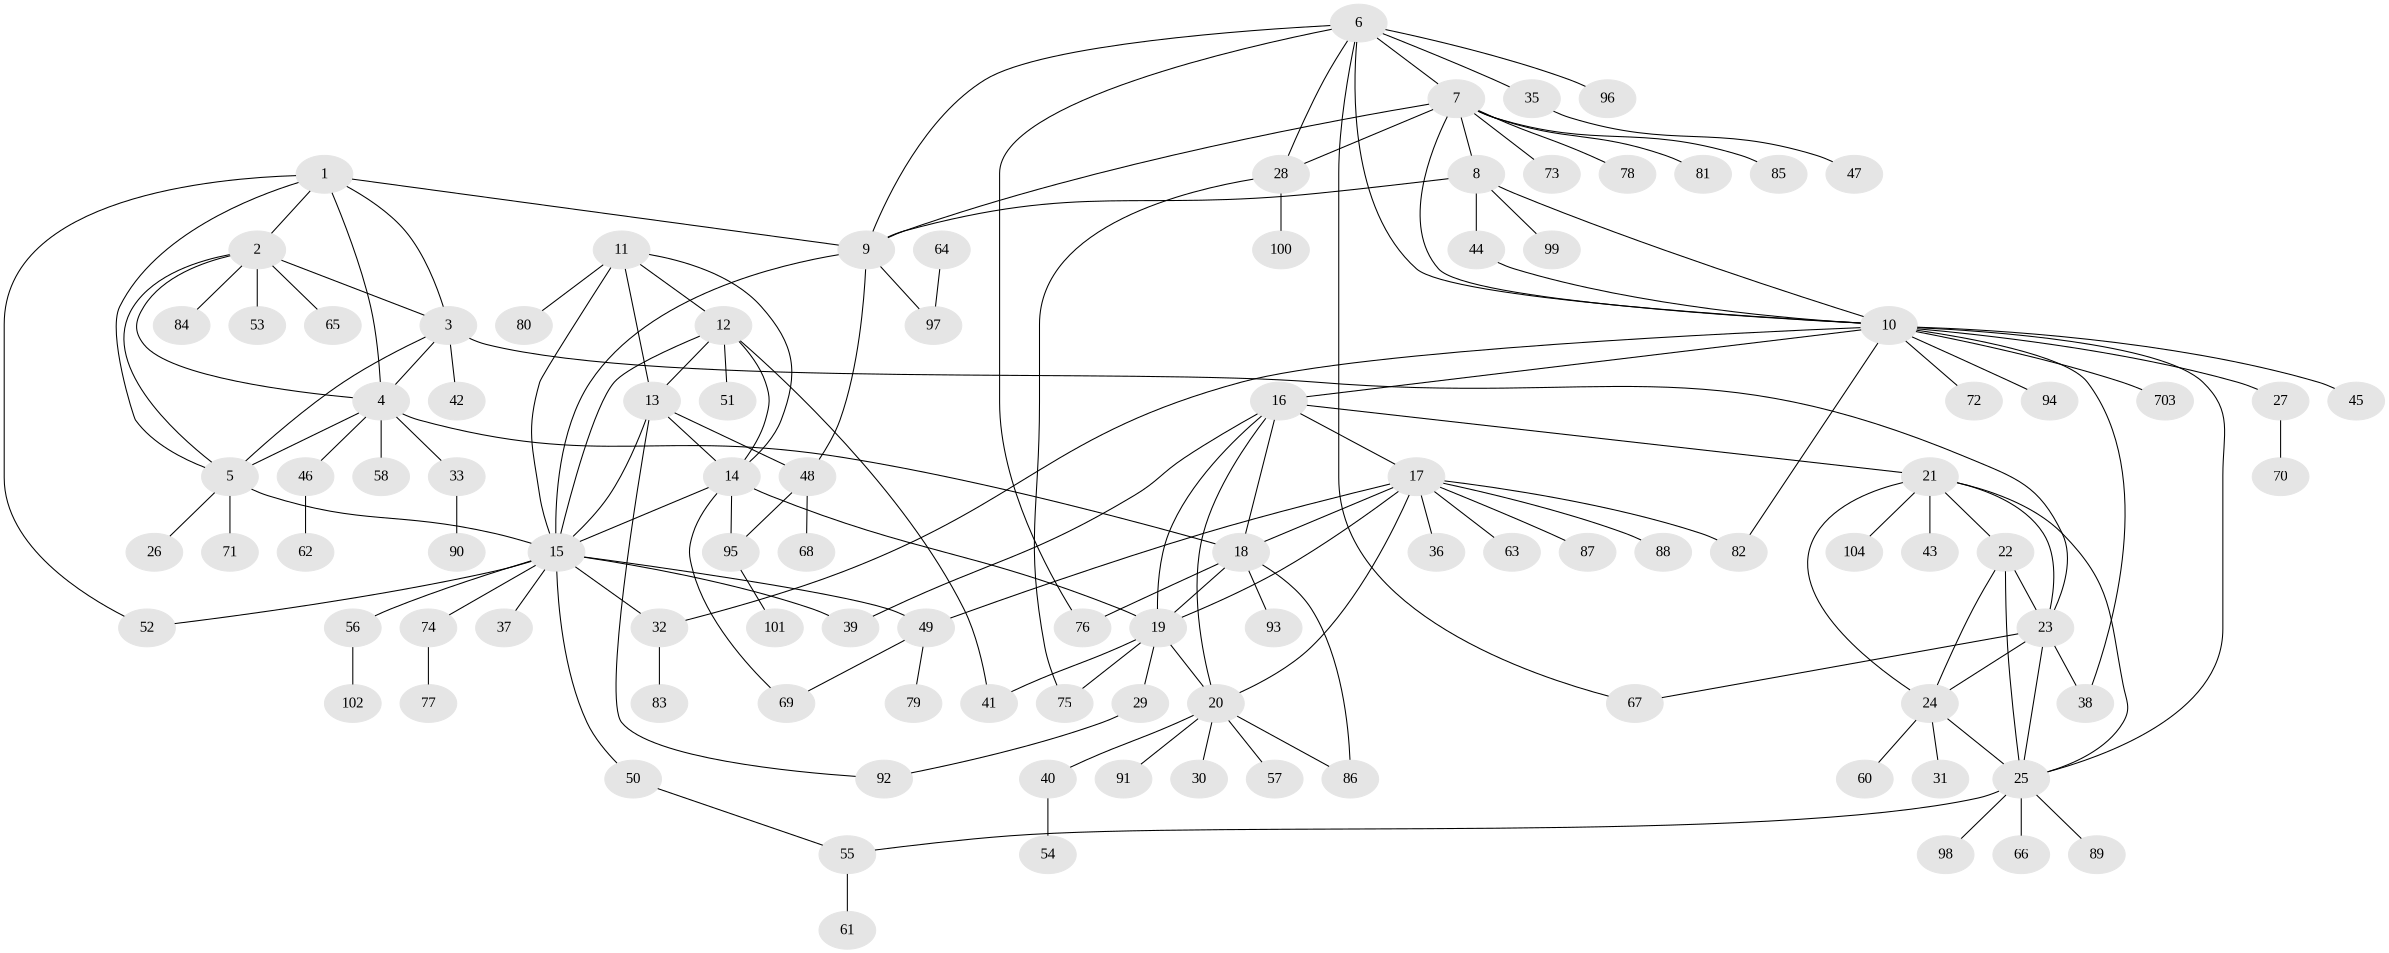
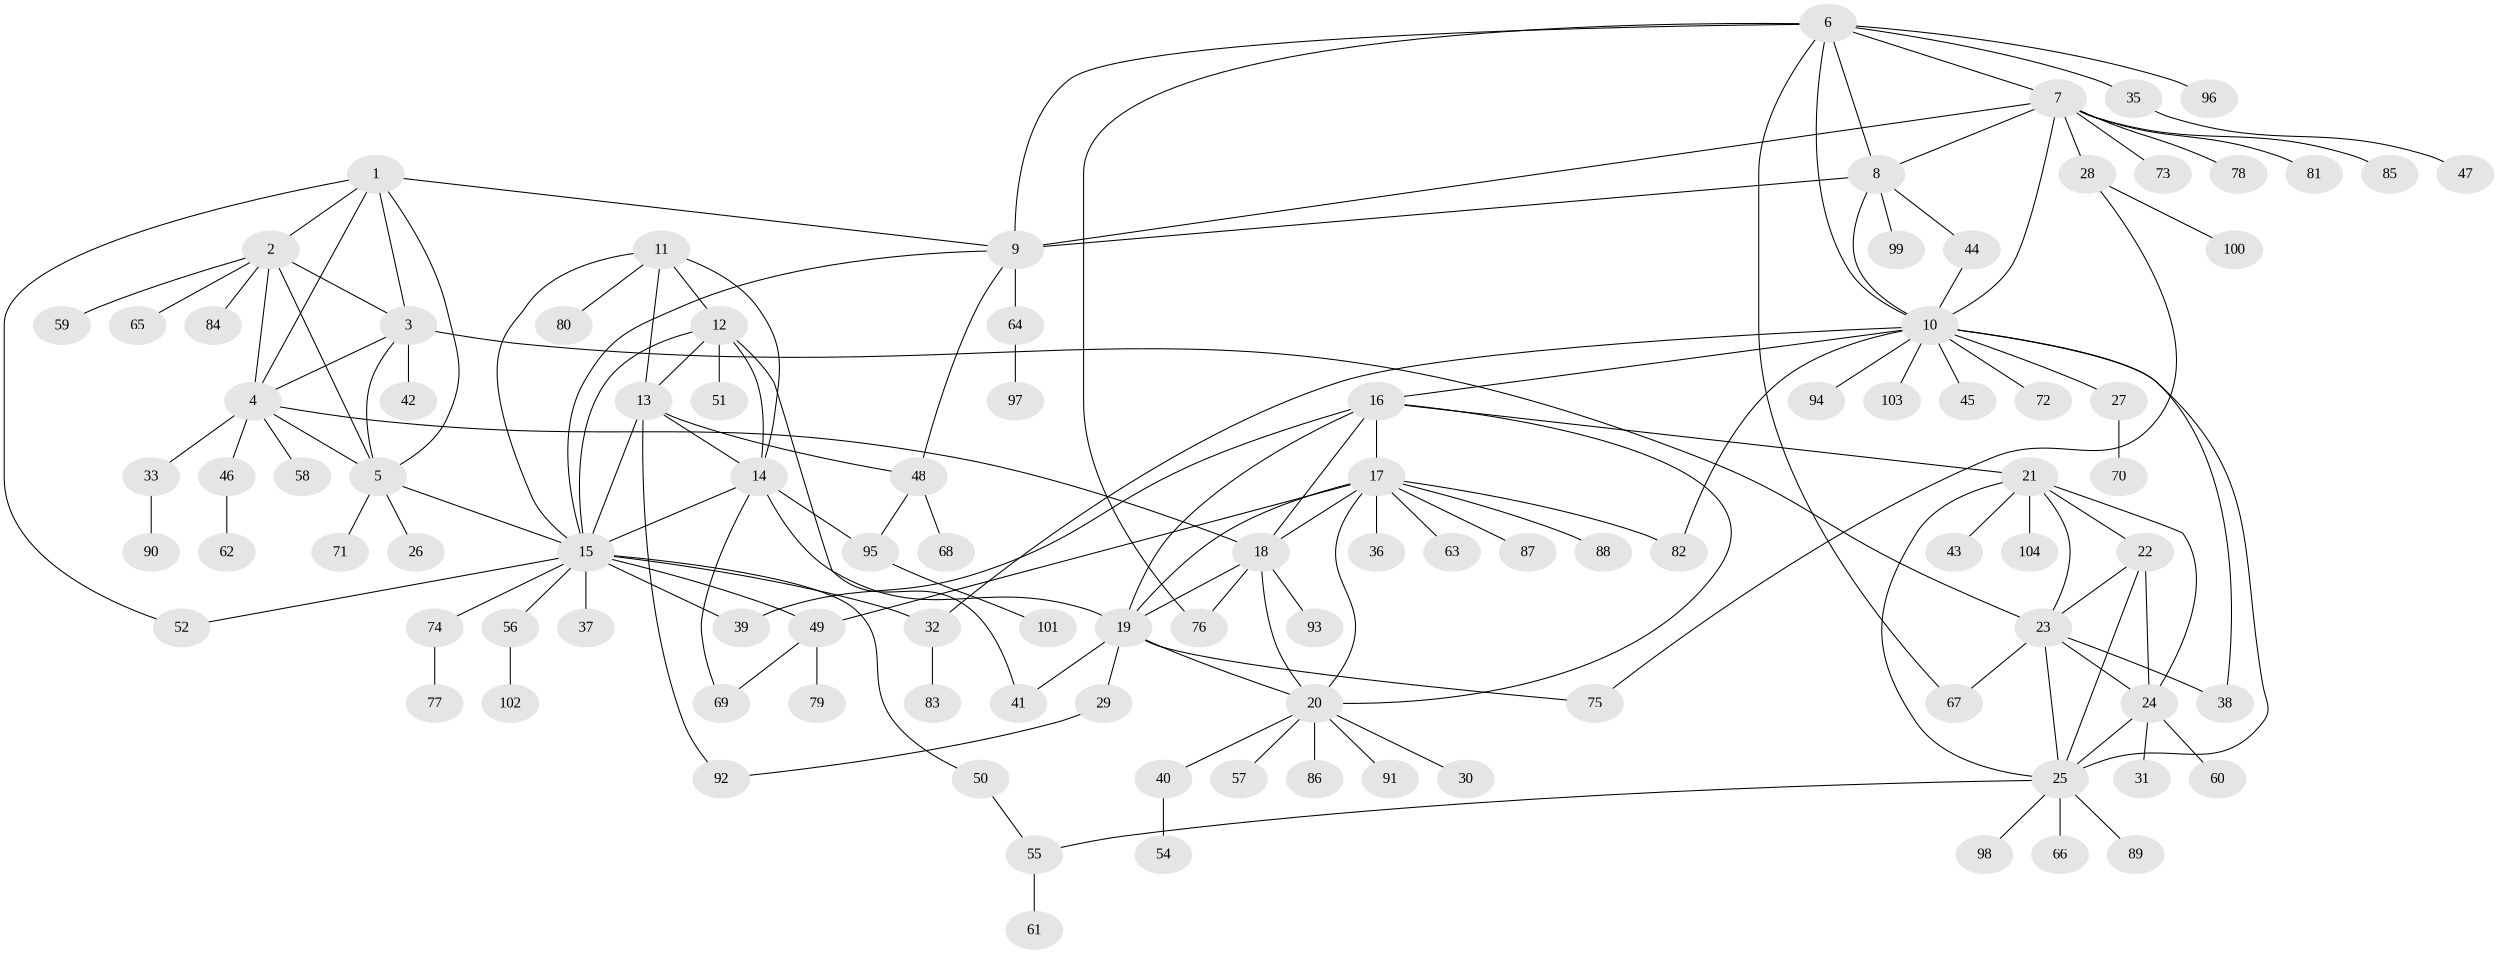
edge "6" -- "28": now "6" -- "8"
edge "9" -- "97": now "9" -- "64"
node "53": label "53" -> "59"
node "703": label "703" -> "103"
edge "18" -- "86": now "18" -- "20"
